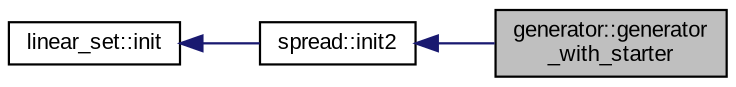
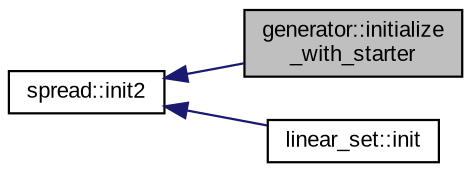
edge "spread::init2" -> "linear_set::init": reversed
node "generator::generator _with_starter": label "generator::generator _with_starter" -> "generator::initialize _with_starter"
